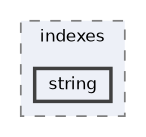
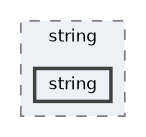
cluster "indexes": label "indexes" -> "string"
